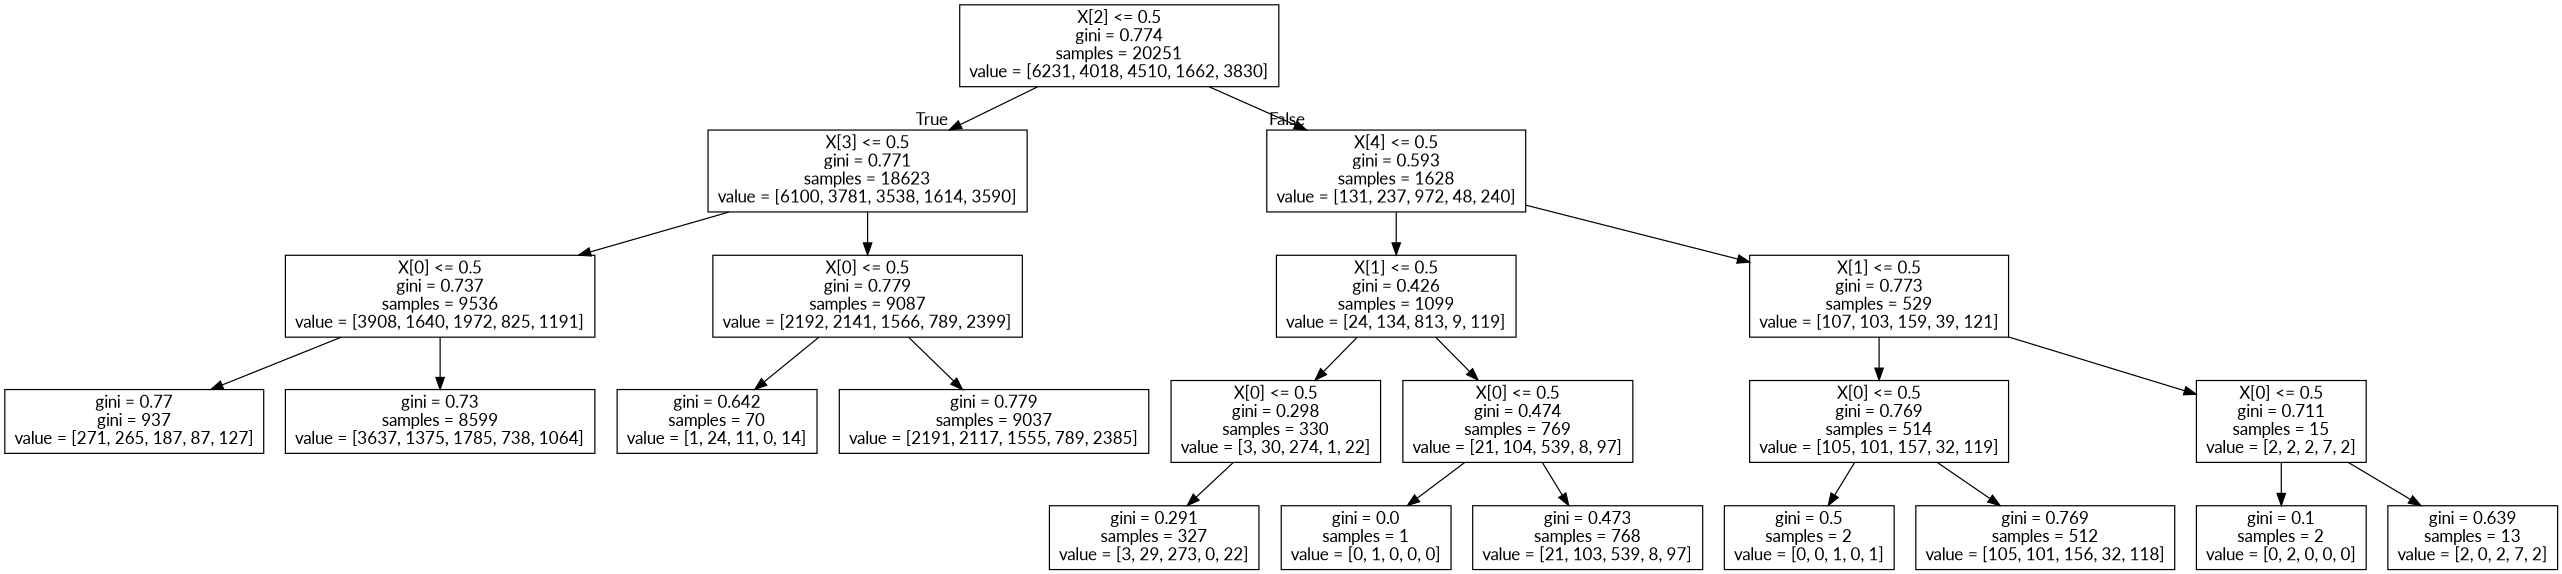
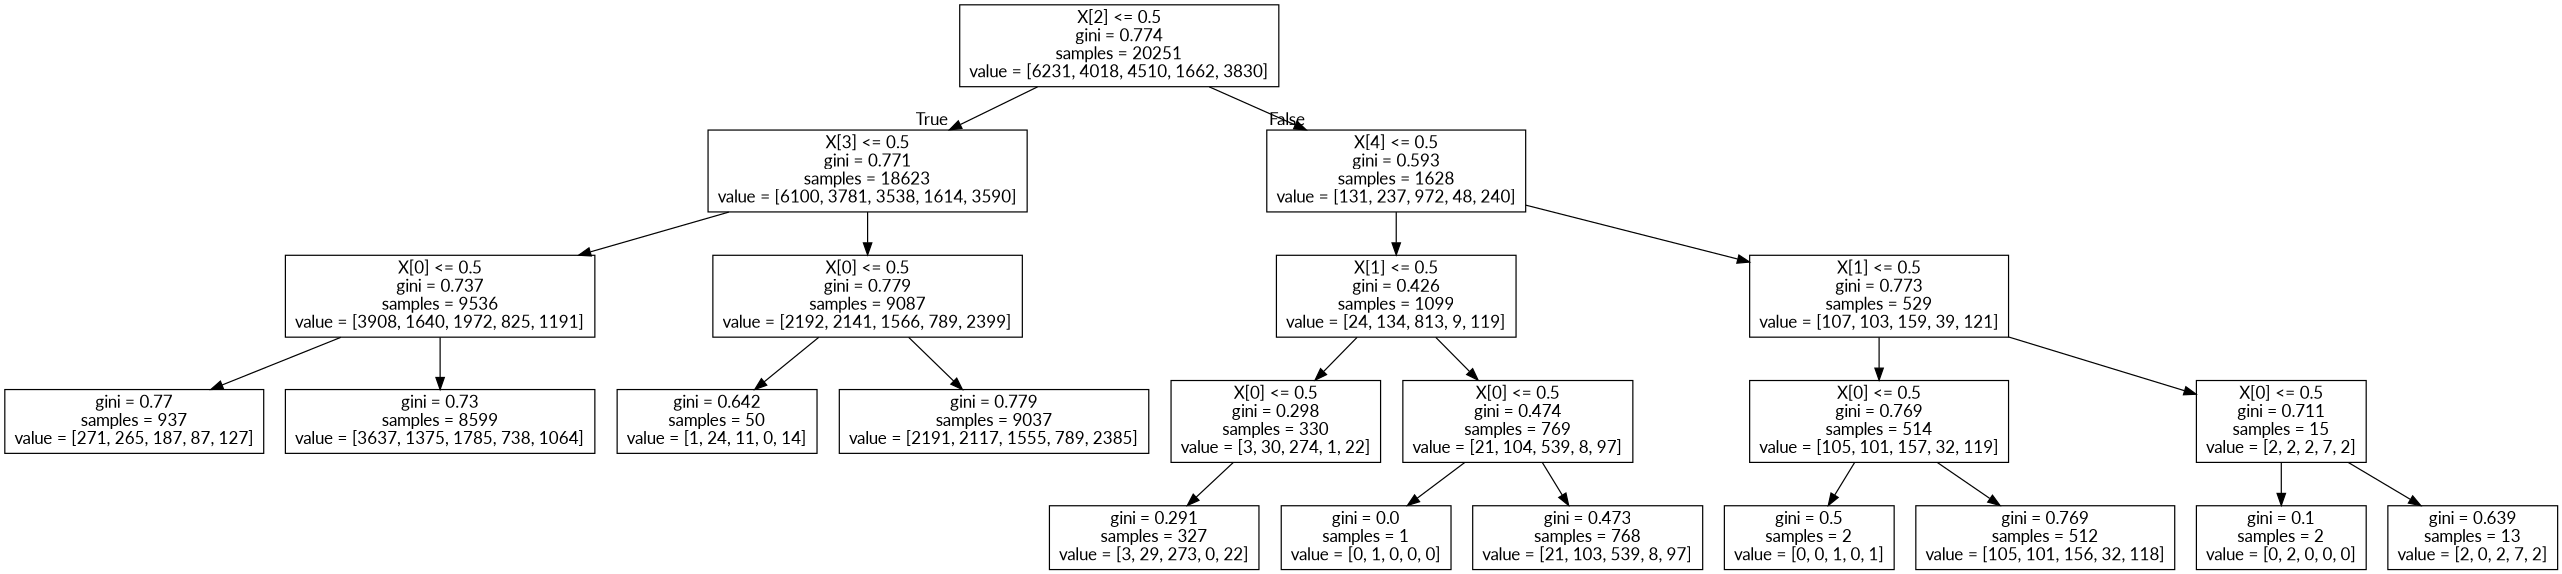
node "gini = 0.77 gini = 937 value = [271, 265, 187, 87, 127]": label "gini = 0.77 gini = 937 value = [271, 265, 187, 87, 127]" -> "gini = 0.77 samples = 937 value = [271, 265, 187, 87, 127]"
node "gini = 0.642 samples = 70 value = [1, 24, 11, 0, 14]": label "gini = 0.642 samples = 70 value = [1, 24, 11, 0, 14]" -> "gini = 0.642 samples = 50 value = [1, 24, 11, 0, 14]"
